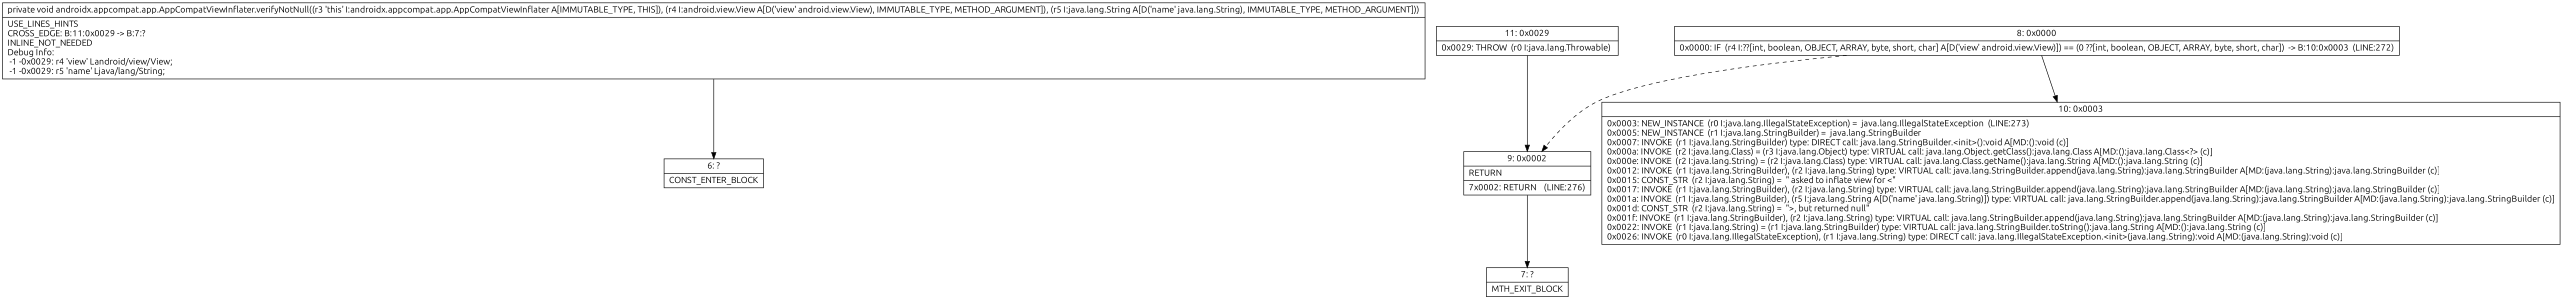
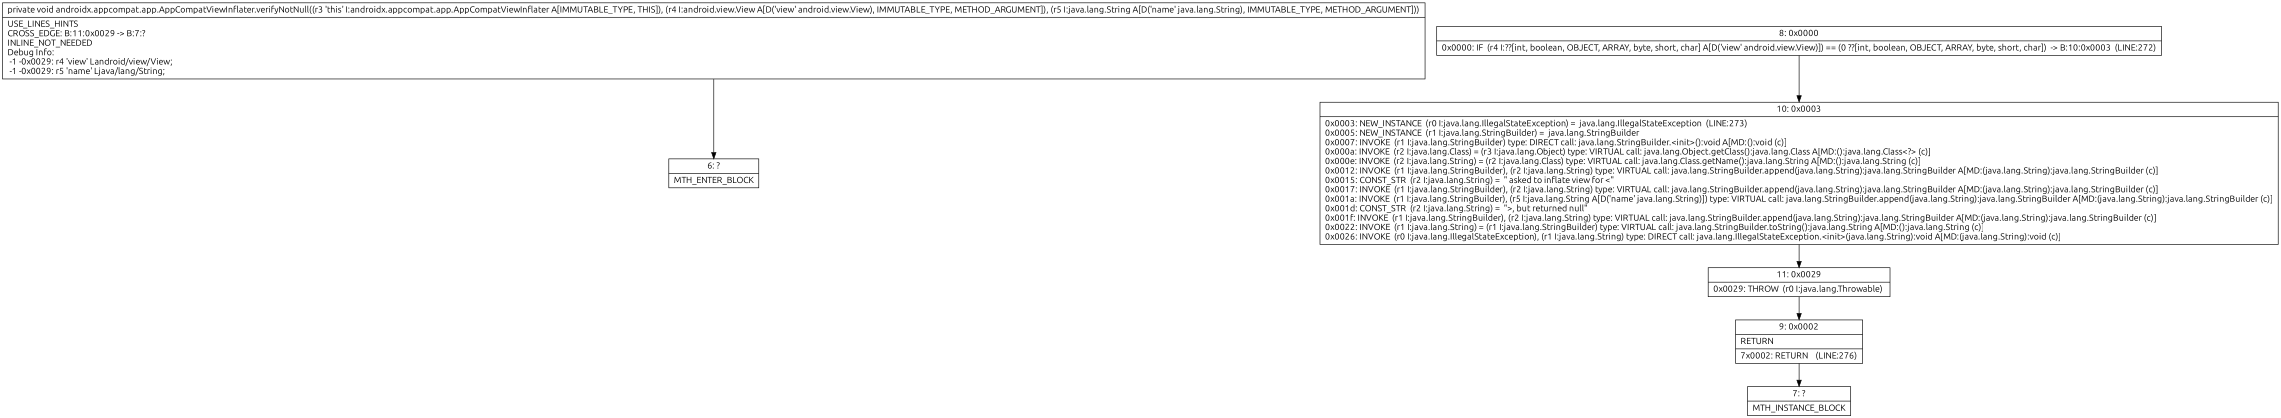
edge "8: 0x0000" -> "9: 0x0002": removed
node "6: ?": text "CONST_ENTER_BLOCK" -> "MTH_ENTER_BLOCK"
edge "10: 0x0003" -> "11: 0x0029": added
node "7: ?": text "MTH_EXIT_BLOCK" -> "MTH_INSTANCE_BLOCK"
